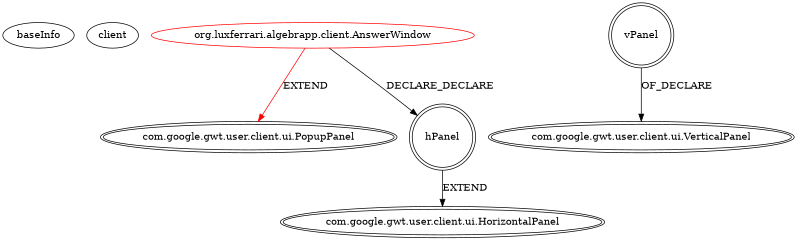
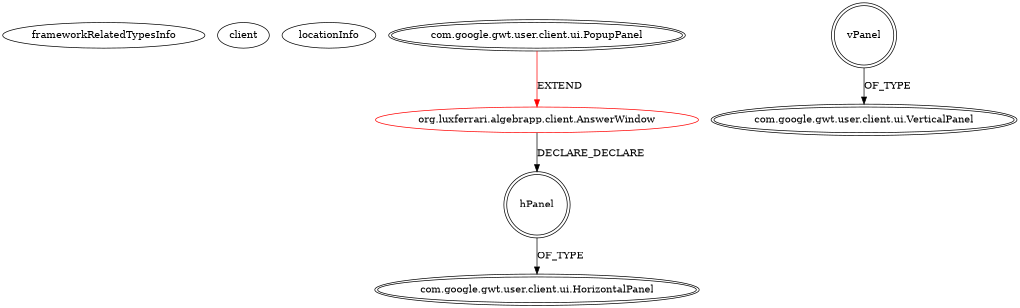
node "baseInfo": removed
node "frameworkRelatedTypesInfo": added
node "locationInfo": added
edge "org.luxferrari.algebrapp.client.AnswerWindow" -> "com.google.gwt.user.client.ui.PopupPanel": reversed
edge "vPanel" -> "com.google.gwt.user.client.ui.VerticalPanel": label "OF_DECLARE" -> "OF_TYPE"
edge "hPanel" -> "com.google.gwt.user.client.ui.HorizontalPanel": label "EXTEND" -> "OF_TYPE"
